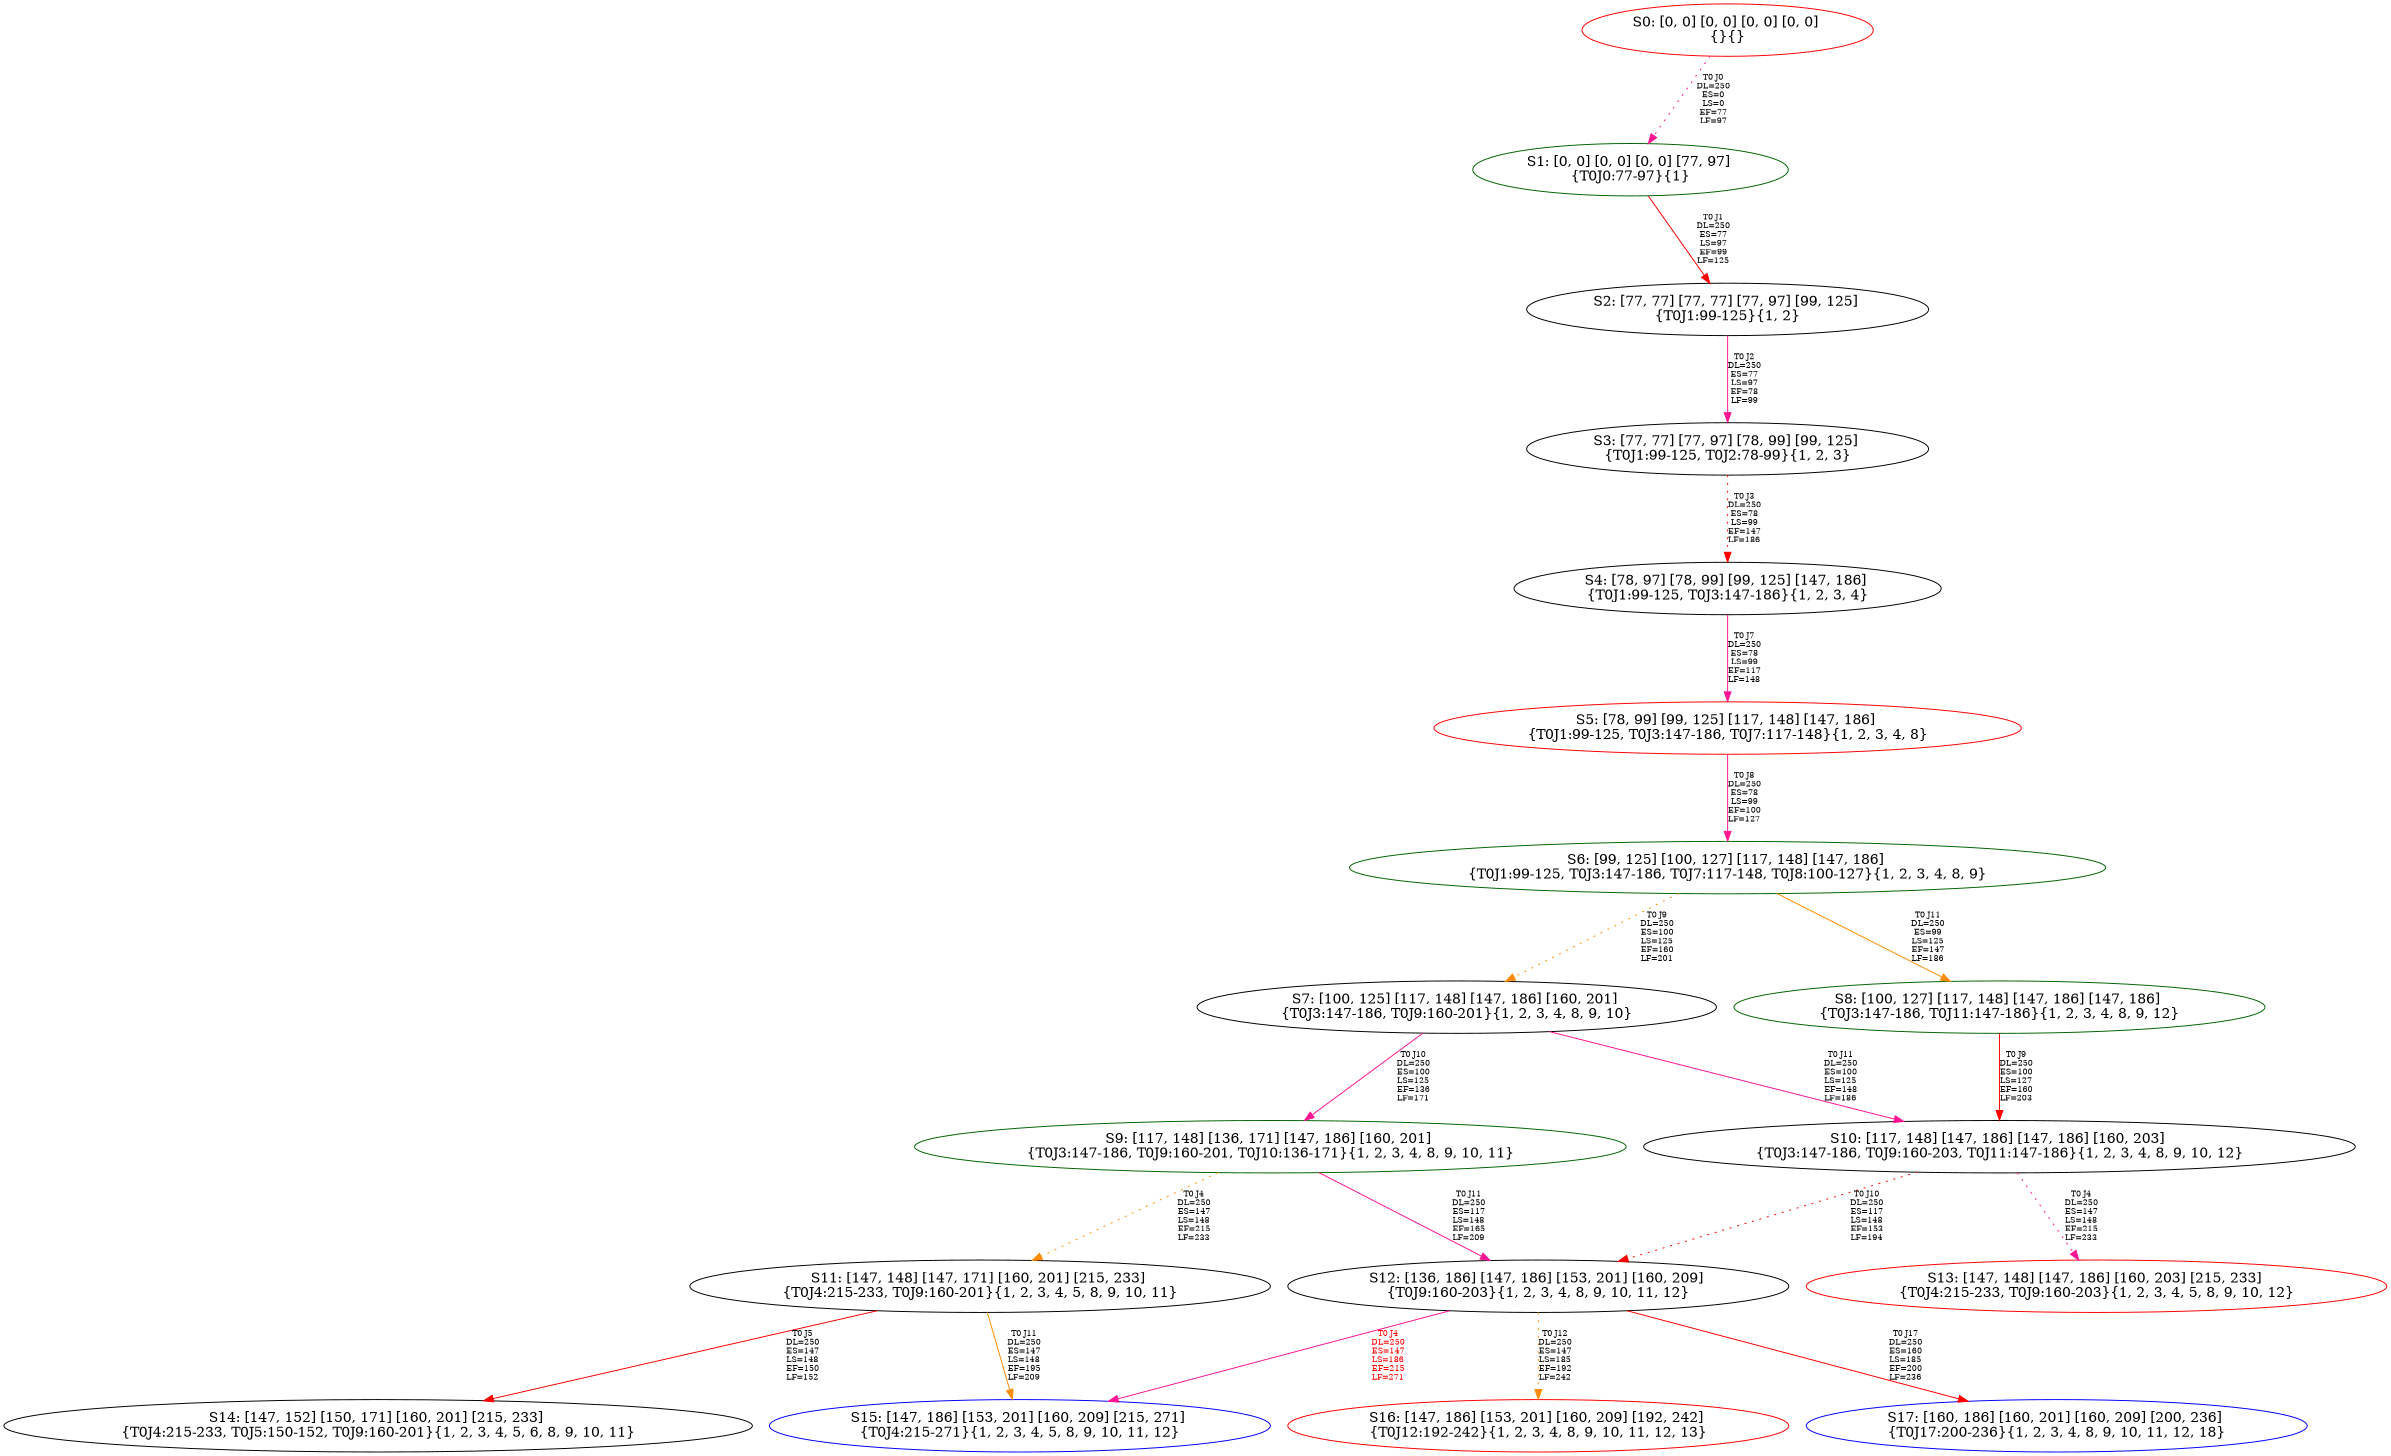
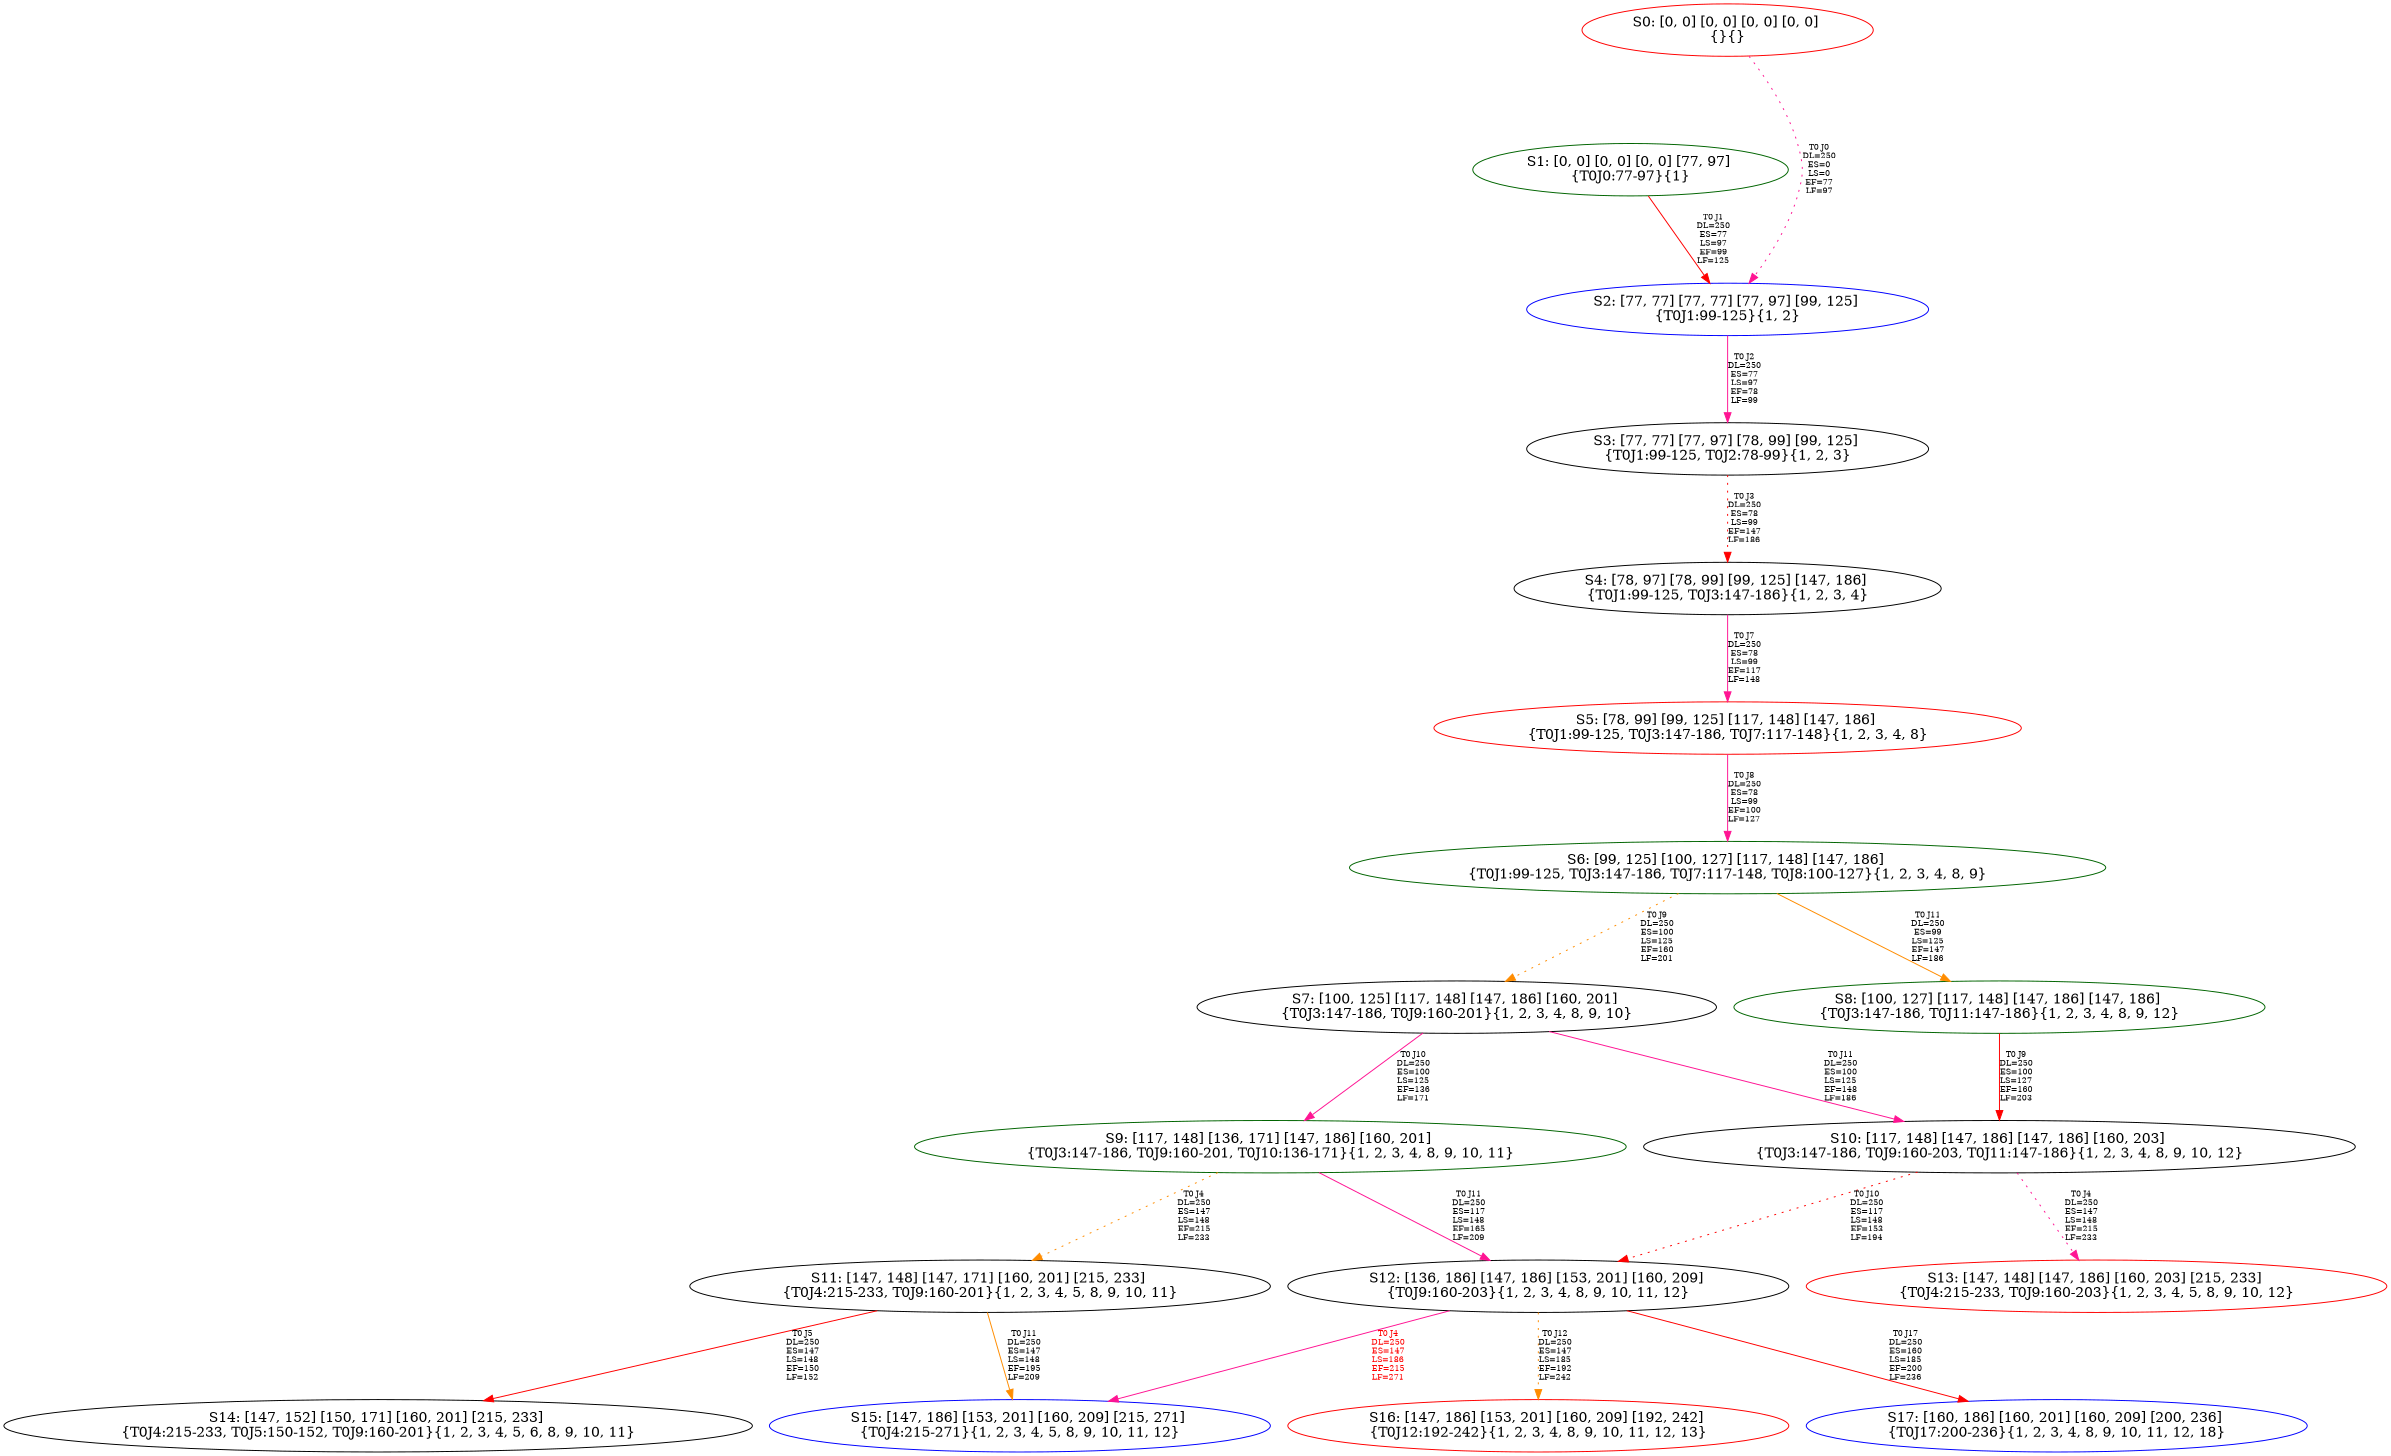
edge "S0: [0, 0] [0, 0] [0, 0] [0, 0] {}{}" -> "S1: [0, 0] [0, 0] [0, 0] [77, 97] {T0J0:77-97}{1}": now "S0: [0, 0] [0, 0] [0, 0] [0, 0] {}{}" -> "S2: [77, 77] [77, 77] [77, 97] [99, 125] {T0J1:99-125}{1, 2}"
node "S2: [77, 77] [77, 77] [77, 97] [99, 125] {T0J1:99-125}{1, 2}": color black -> blue
